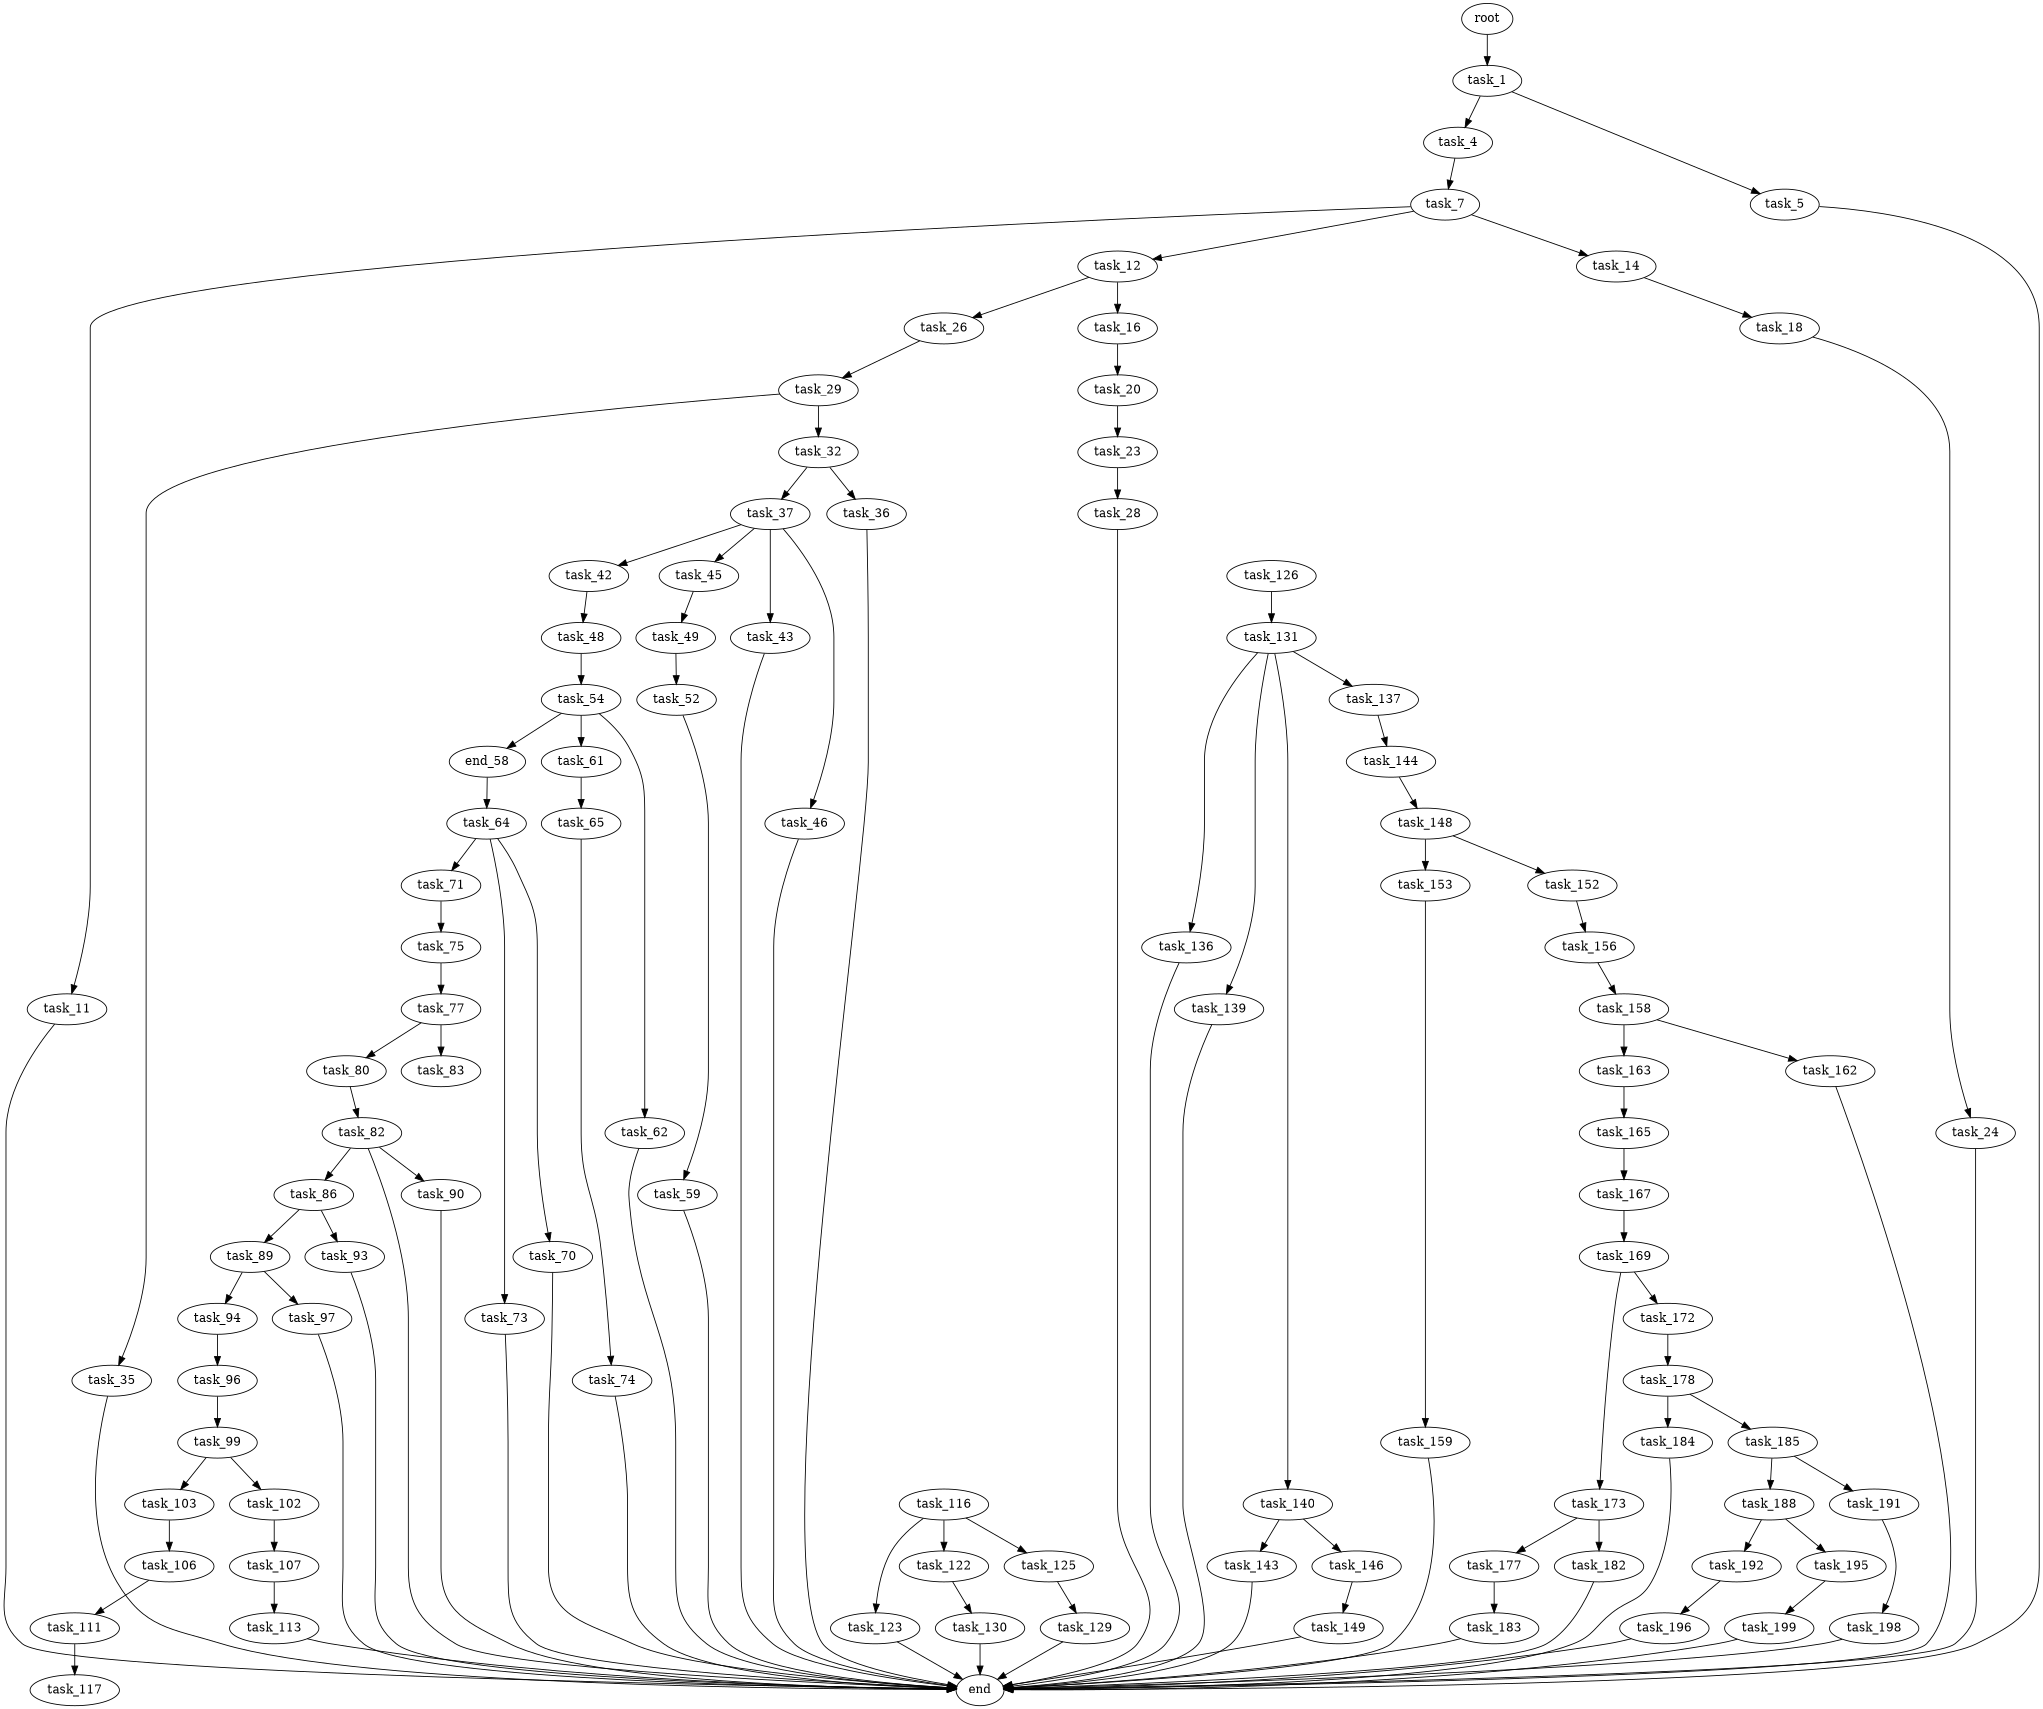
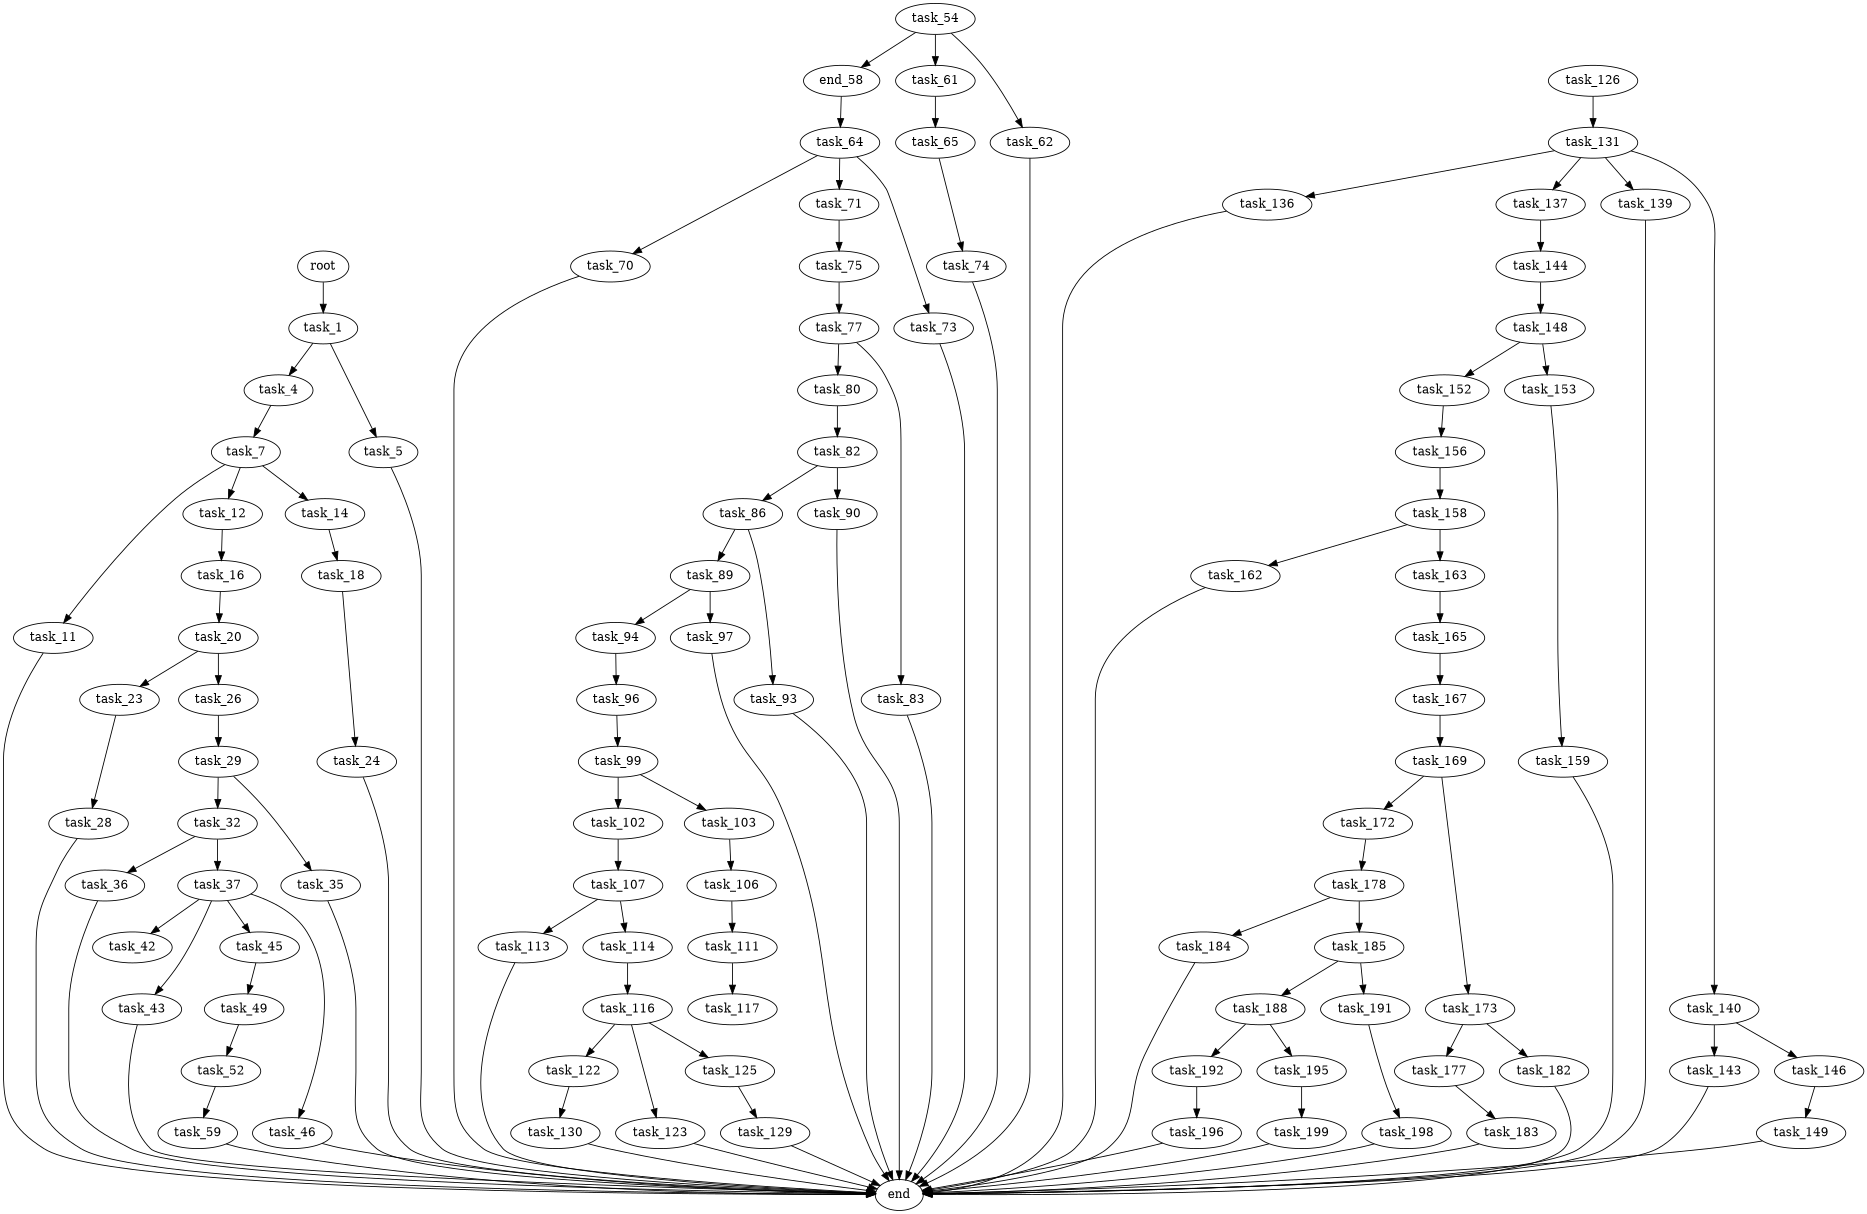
edge "task_12" -> "task_26": now "task_20" -> "task_26"
node "task_48": removed
node "task_114": added
edge "task_82" -> "end": now "task_83" -> "end"
